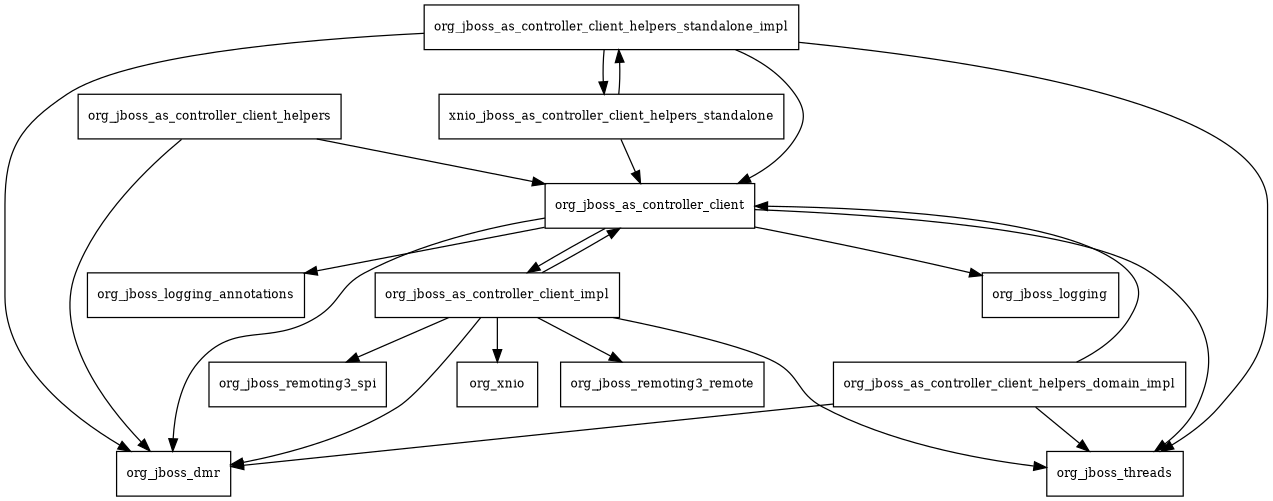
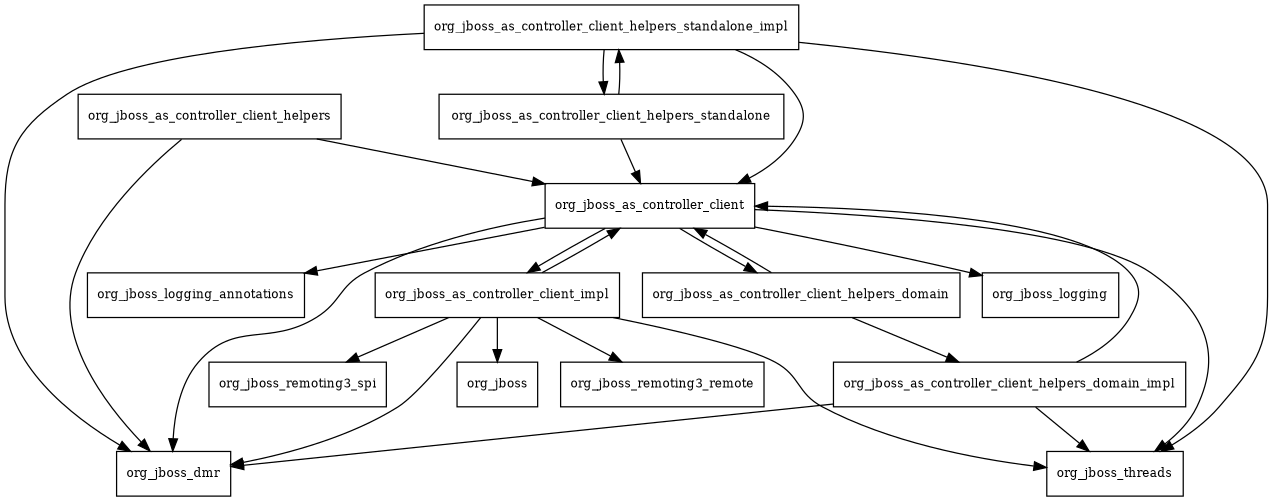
node "xnio_jboss_as_controller_client_helpers_standalone": label "xnio_jboss_as_controller_client_helpers_standalone" -> "org_jboss_as_controller_client_helpers_standalone"
node "org_jboss_as_controller_client_helpers_domain": added
node "org_xnio": label "org_xnio" -> "org_jboss"
